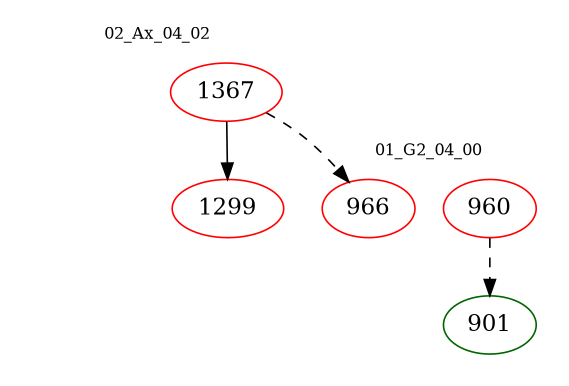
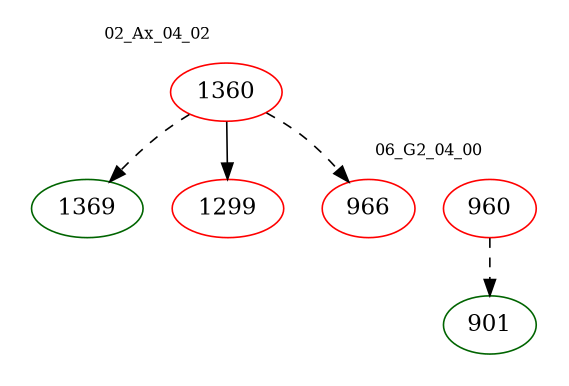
node "1367": label "1367" -> "1360"
cluster "01_G2_04_00": label "01_G2_04_00" -> "06_G2_04_00"
node "1369": added
